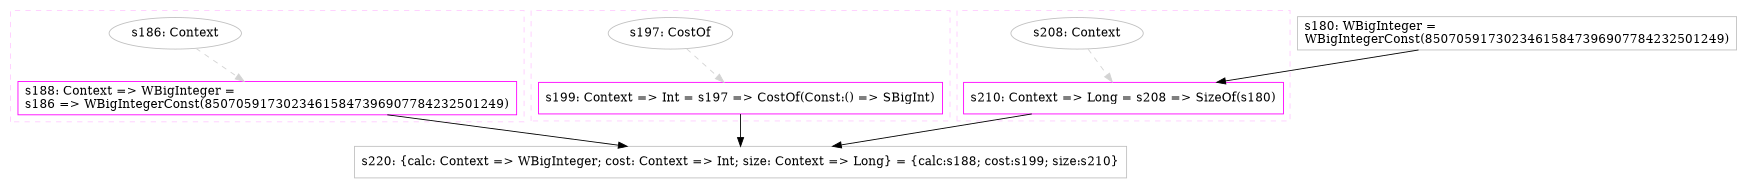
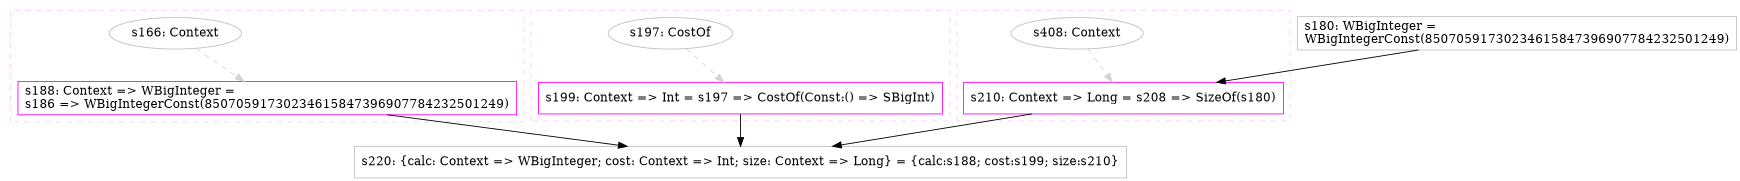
node "s186: Context": label "s186: Context" -> "s166: Context"
node "s208: Context": label "s208: Context" -> "s408: Context"
